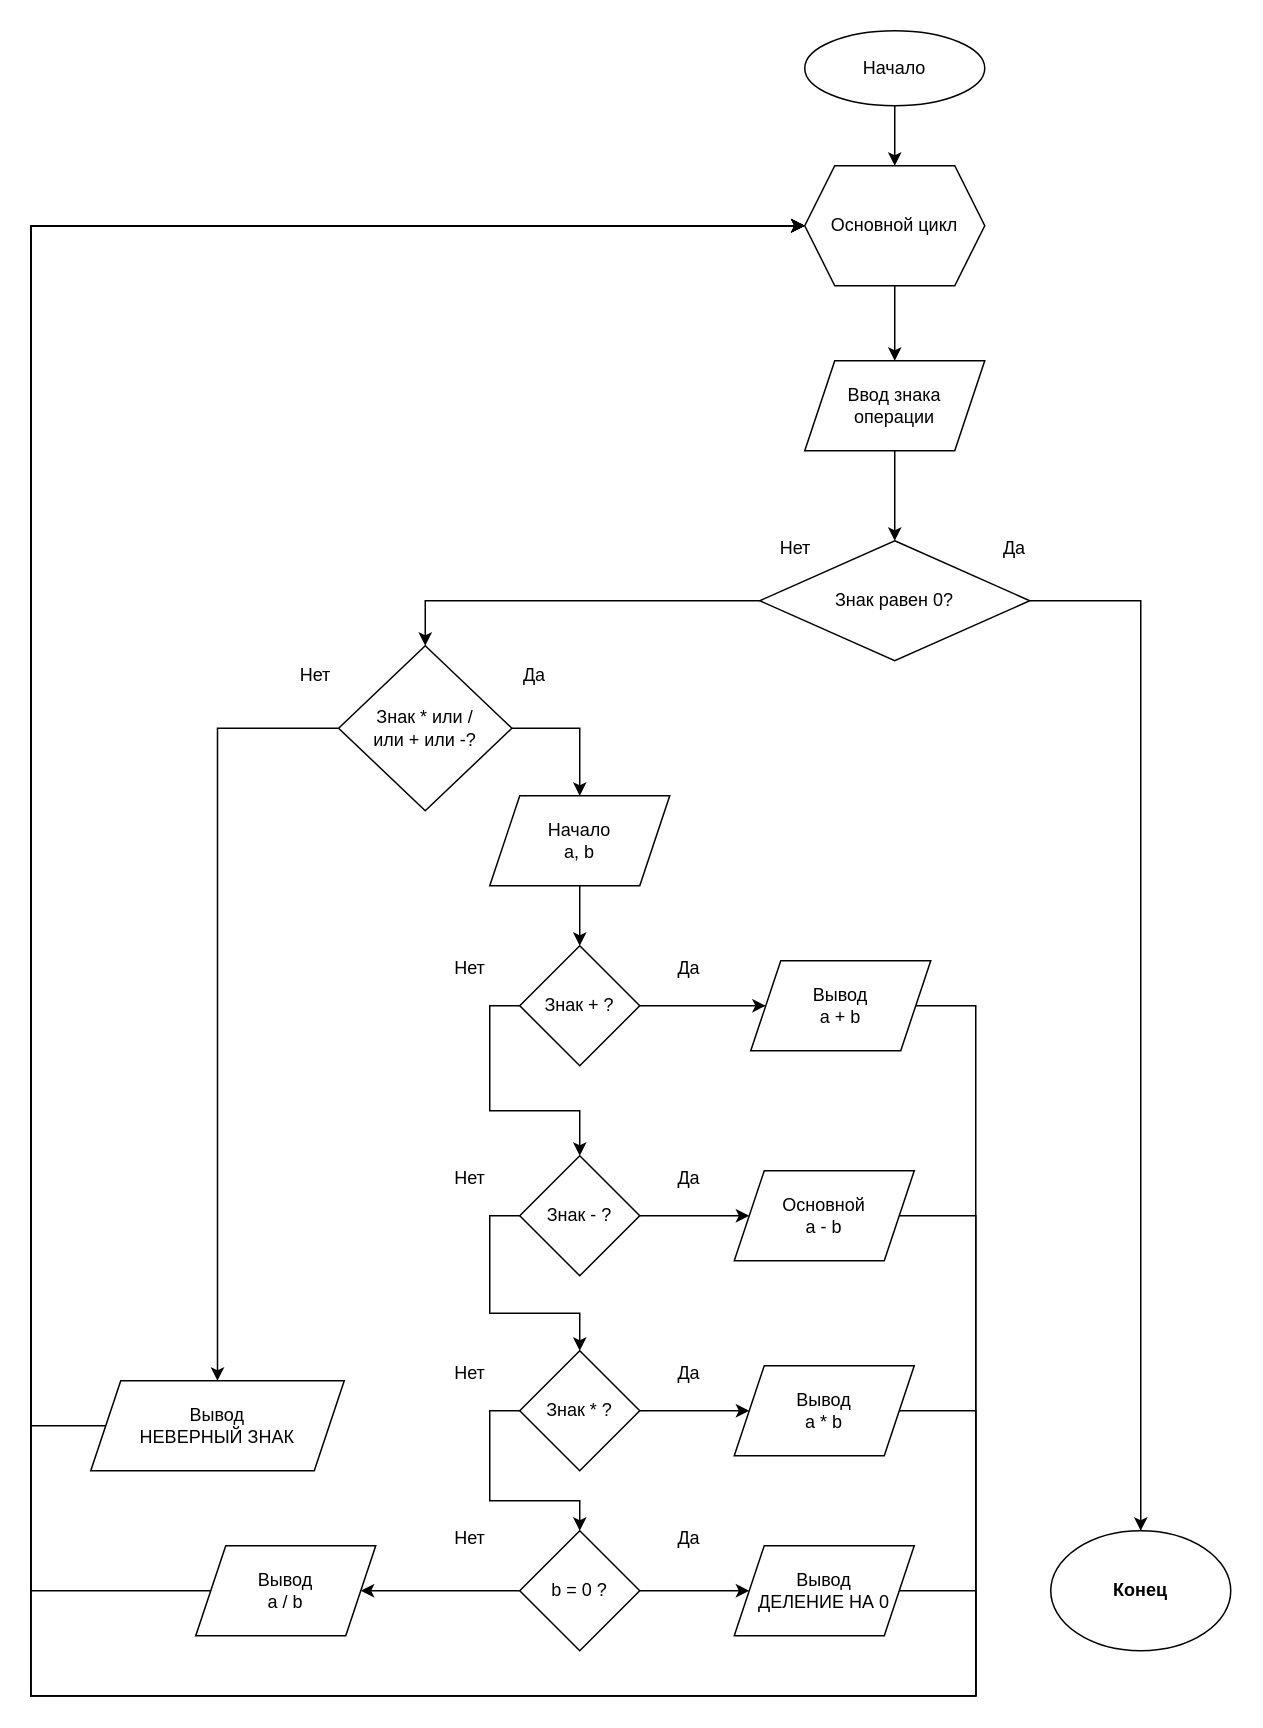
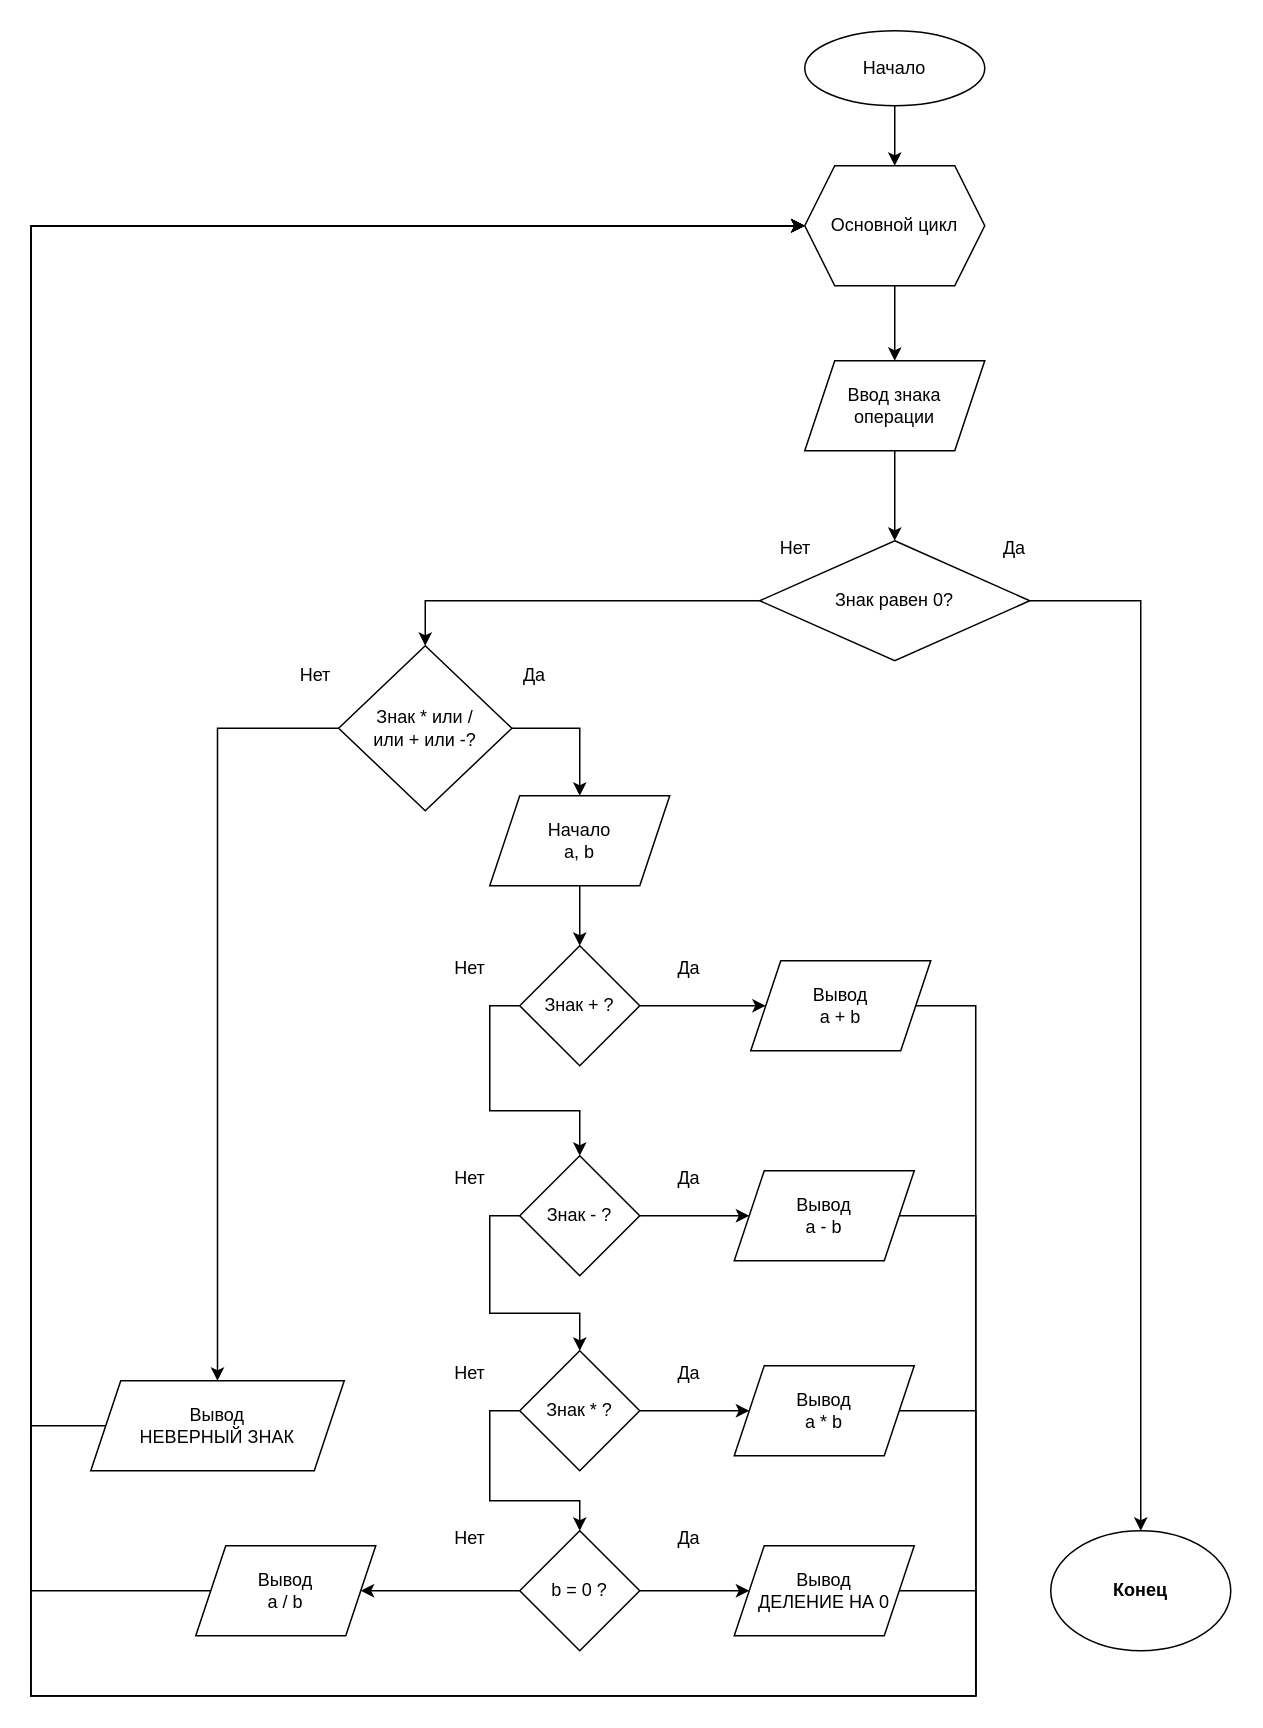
node "Основной a - b": label "Основной a - b" -> "Вывод a - b"
